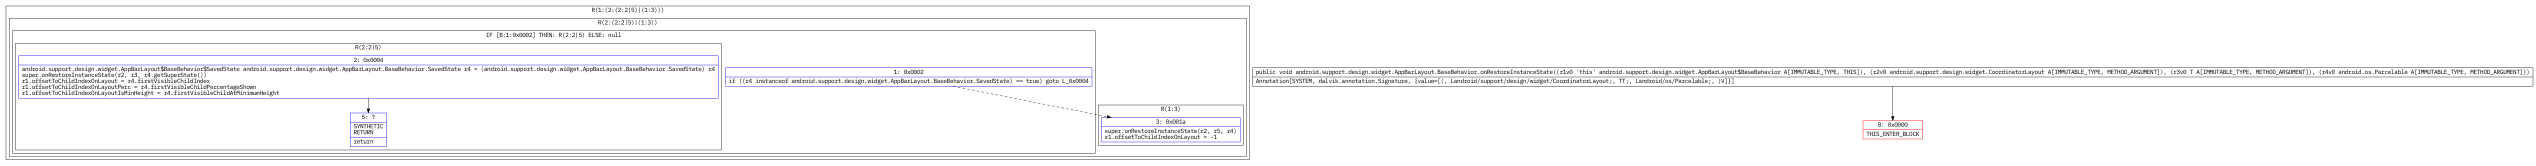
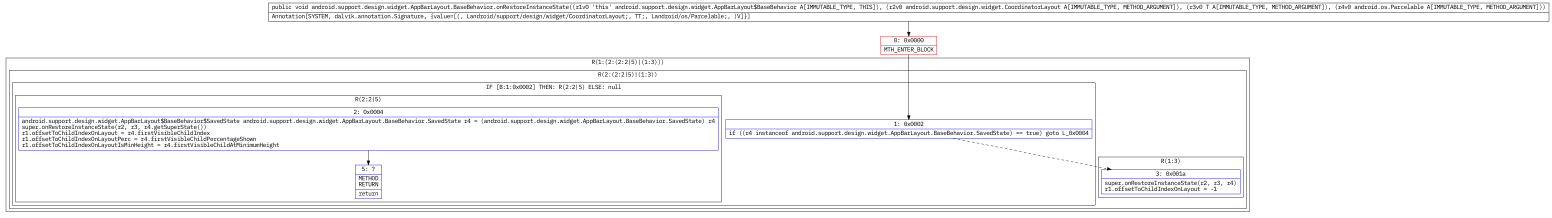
edge "0: 0x0000" -> "1: 0x0002": added
node "5: ?": text "SYNTHETIC" -> "METHOD"
node "3: 0x001a": text "super.onRestoreInstanceState(r2, r5, r4)" -> "super.onRestoreInstanceState(r2, r3, r4)"
node "0: 0x0000": text "THIS_ENTER_BLOCK" -> "MTH_ENTER_BLOCK"
